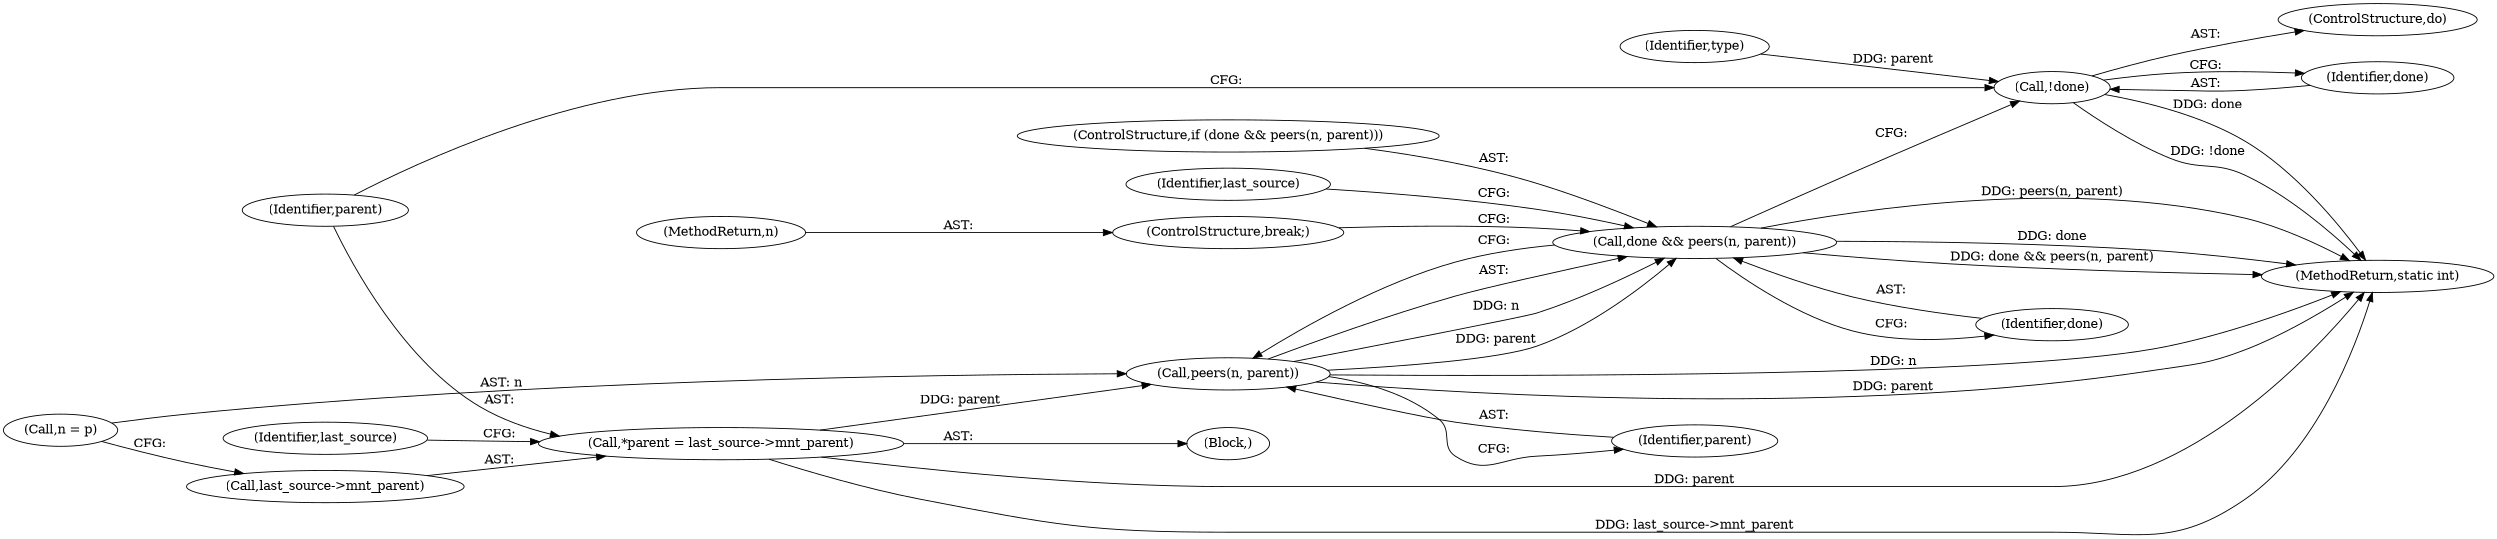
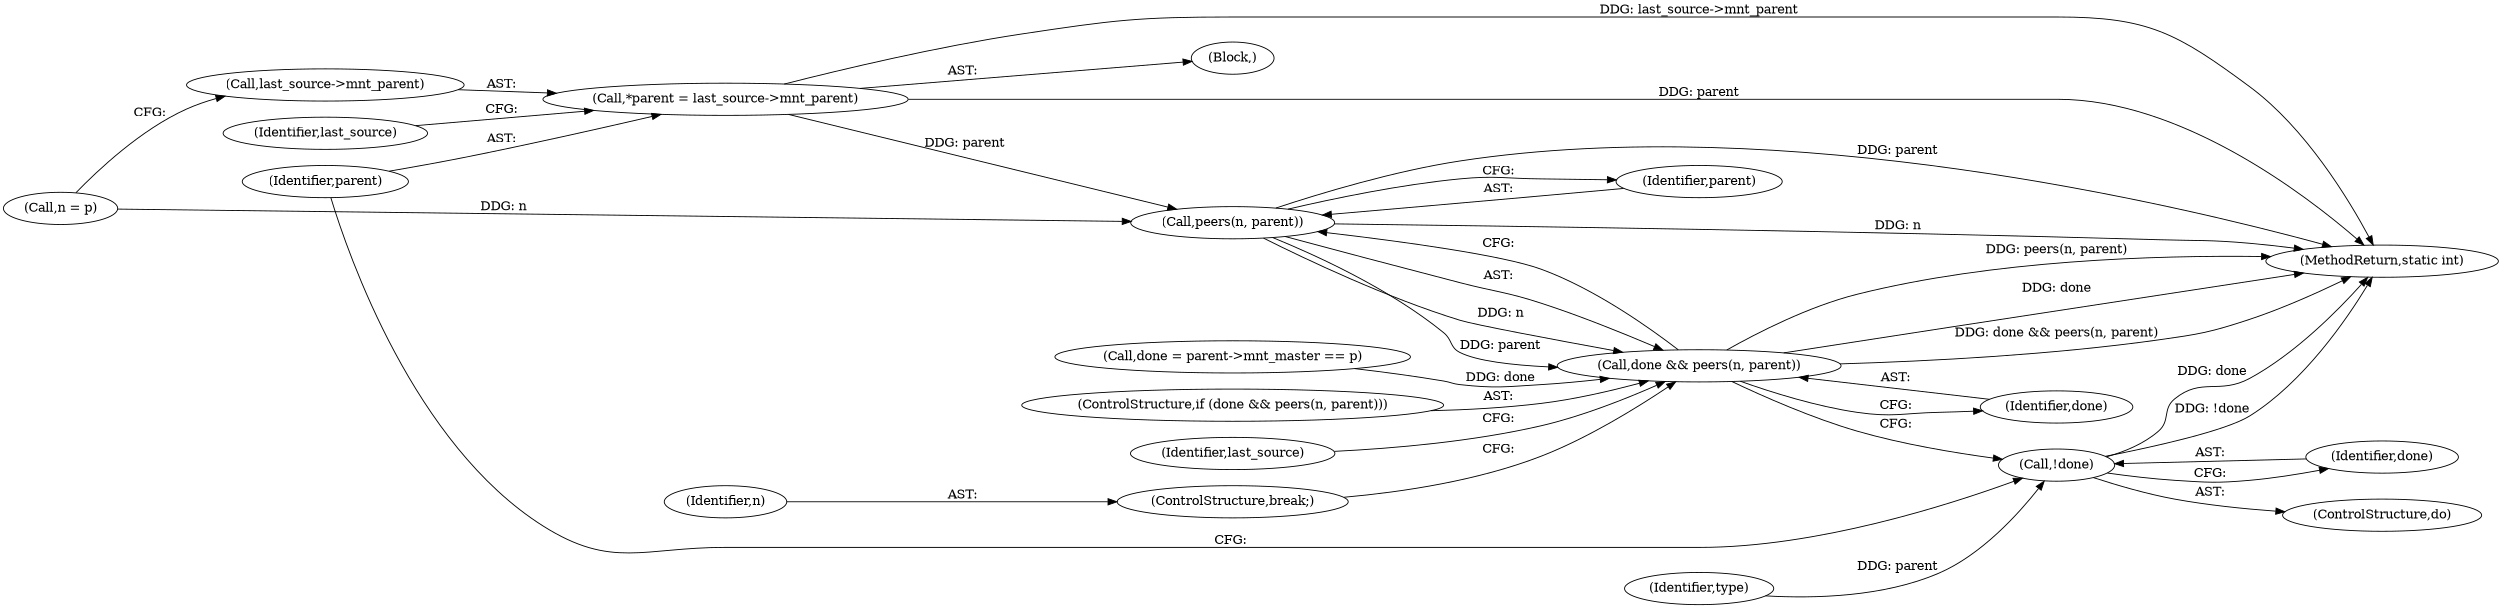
node "(MethodReturn,n)": label "(MethodReturn,n)" -> "(Identifier,n)"
node "(Call,done = parent->mnt_master == p)": added
edge "(Call,n = p)" -> "(Call,peers(n, parent))": label "AST: n" -> "DDG: n"
